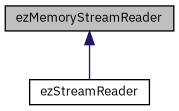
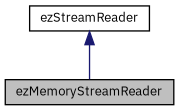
edge "ezStreamReader" -> "ezMemoryStreamReader": reversed
